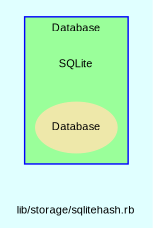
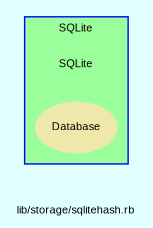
cluster "Database": label "Database" -> "SQLite"
